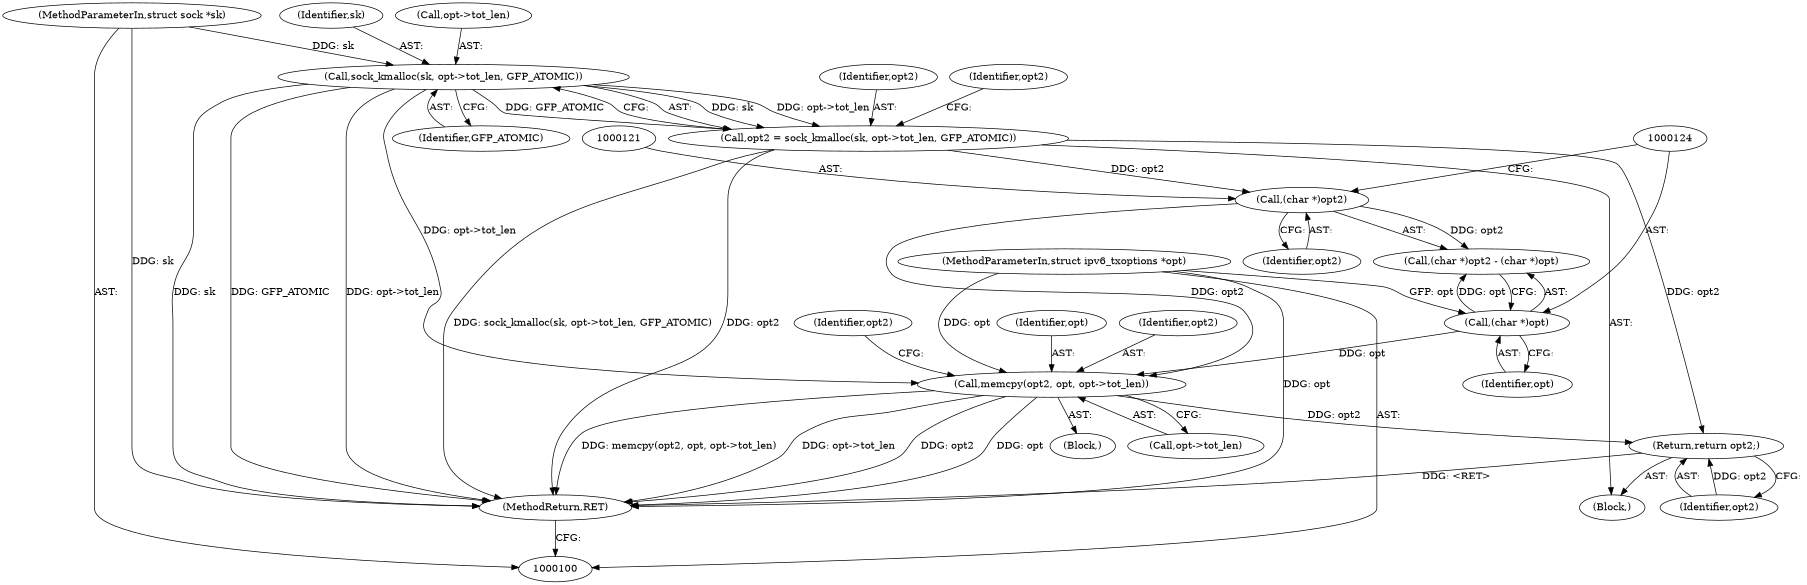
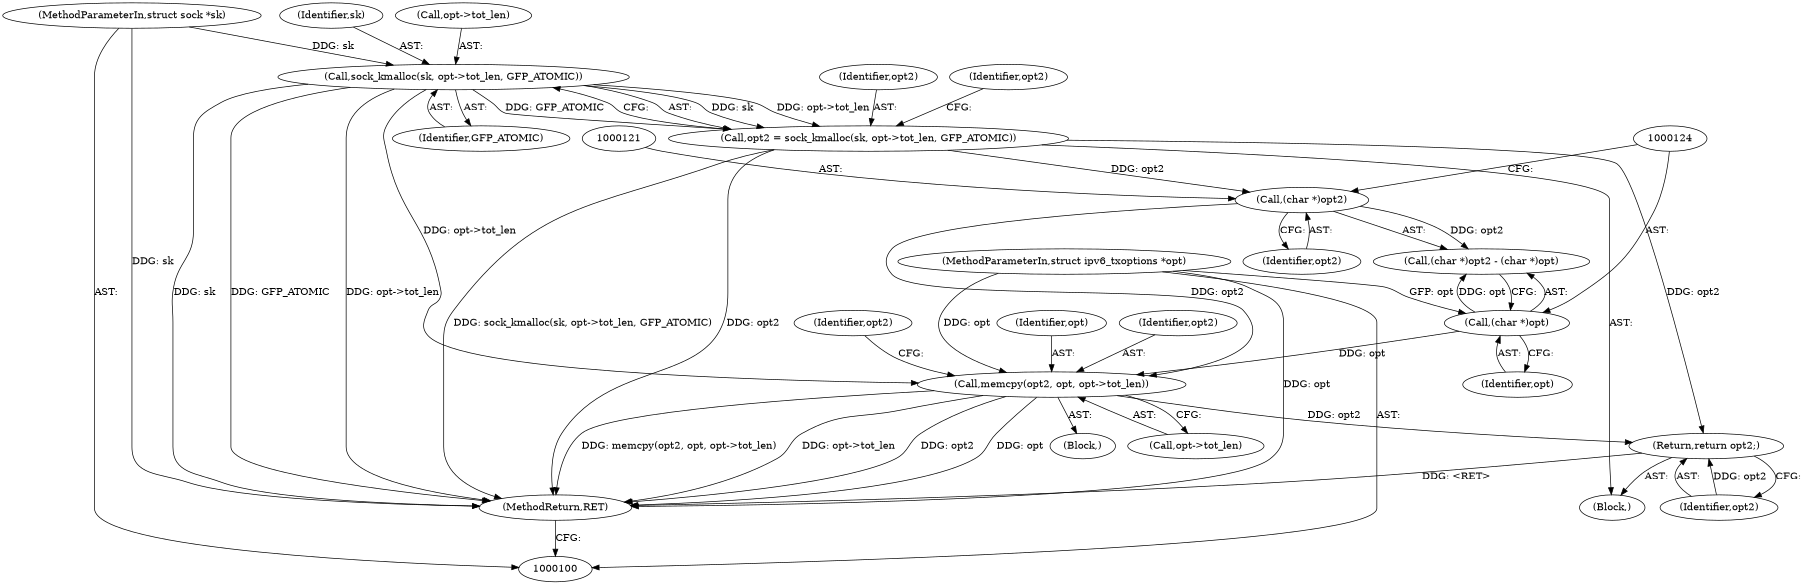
edge "(Call,sock_kmalloc(sk, opt->tot_len, GFP_ATOMIC))" -> "(Identifier,GFP_ATOMIC)": label "CFG: " -> "AST: "
